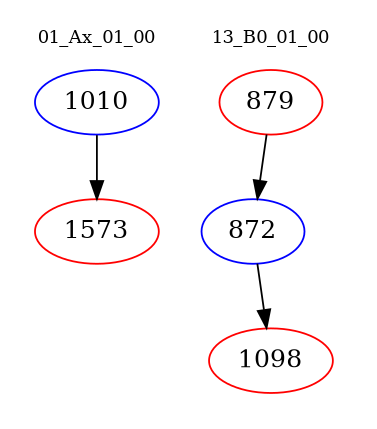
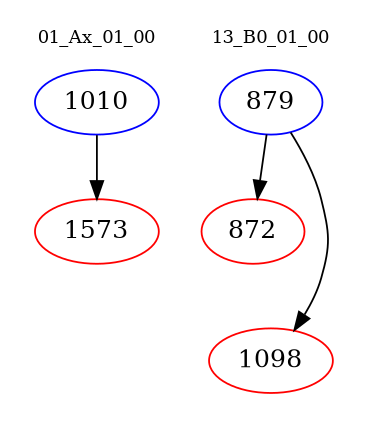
node "879": color red -> blue
node "872": color blue -> red
edge "872" -> "1098": now "879" -> "1098"
